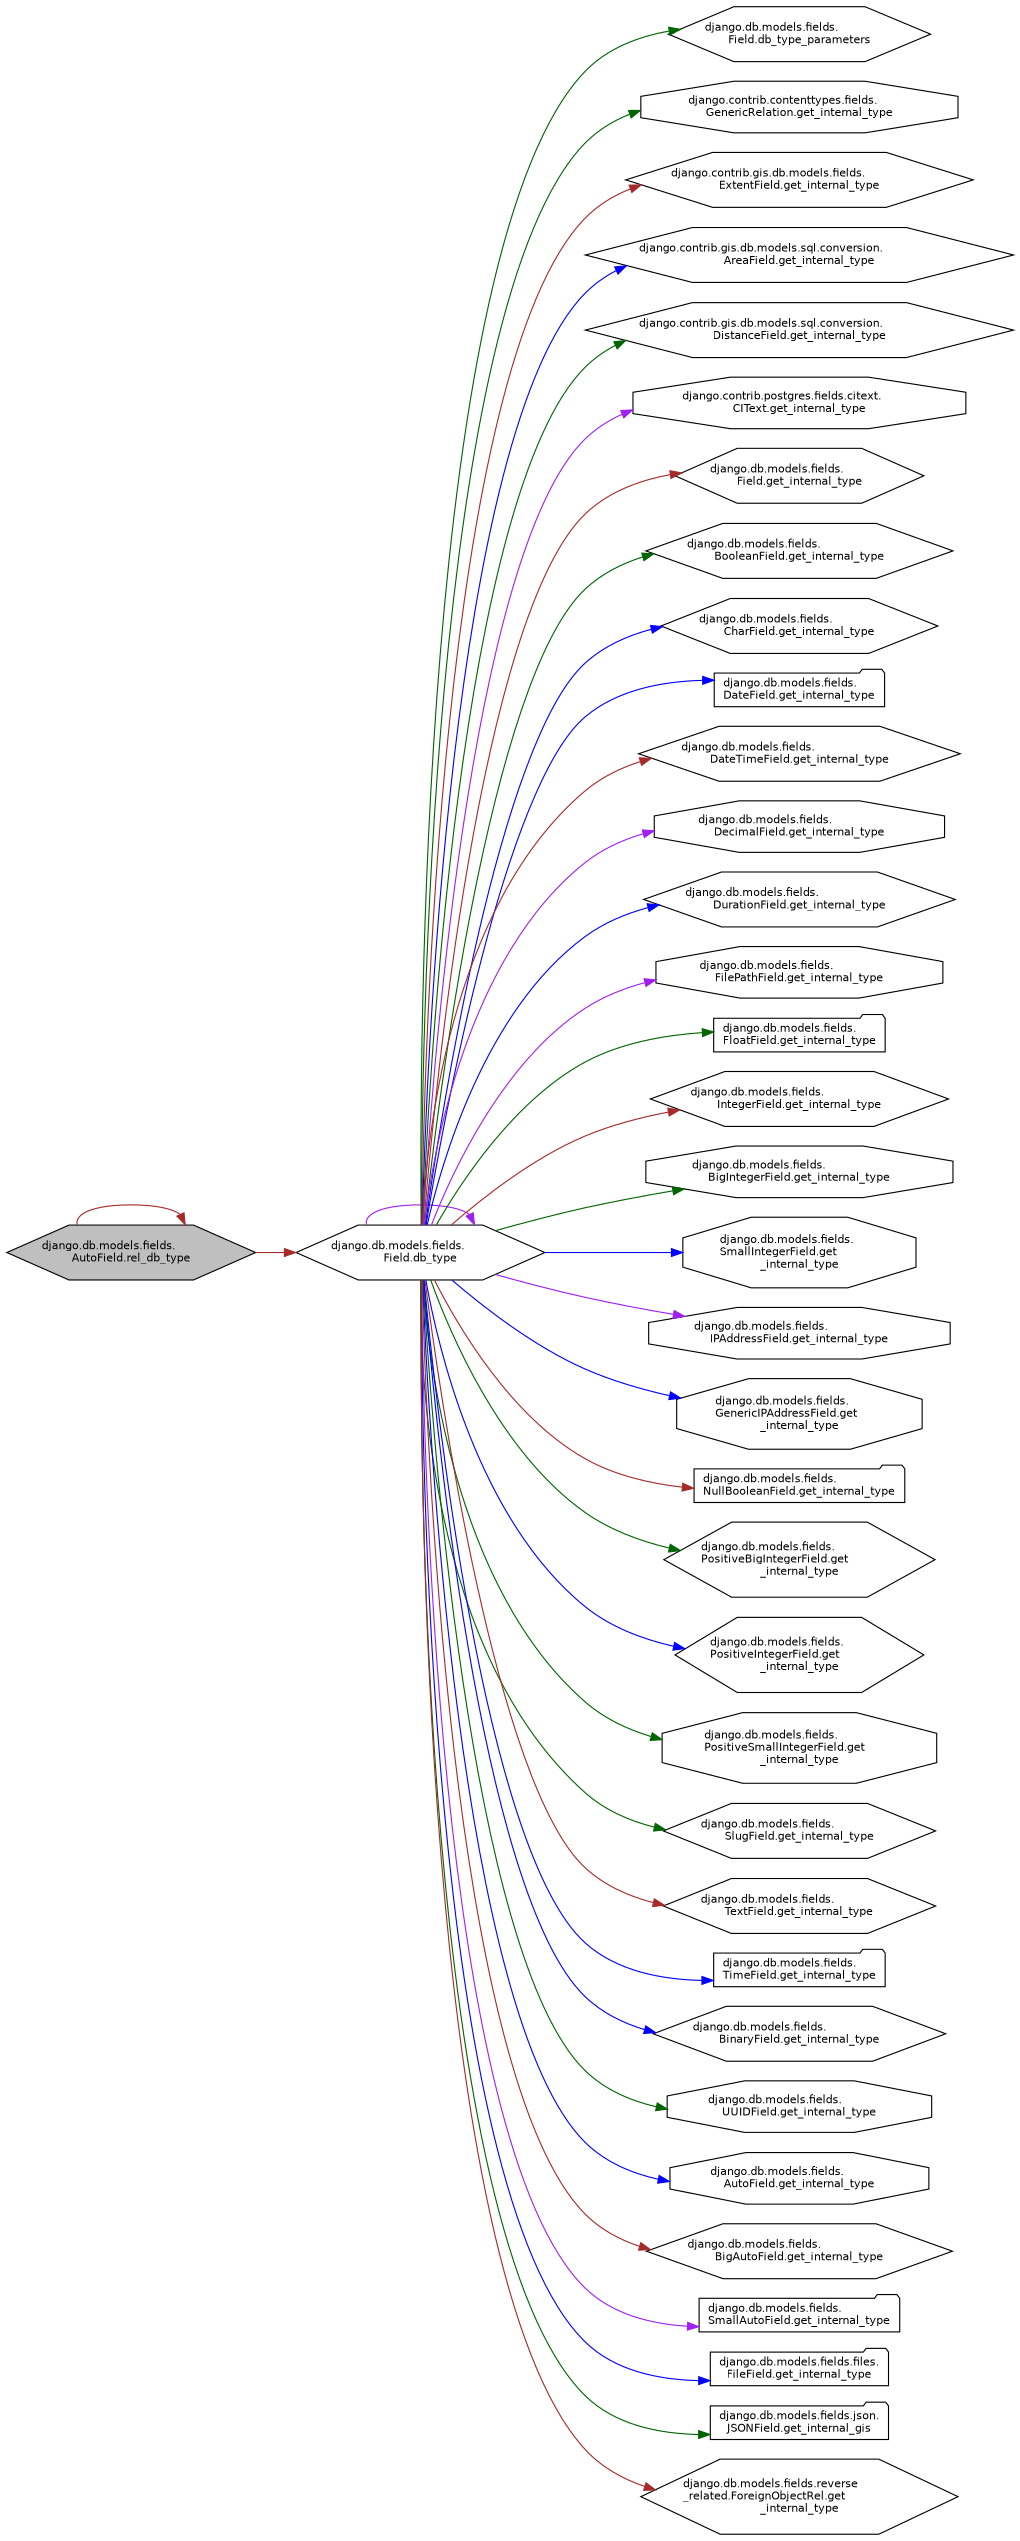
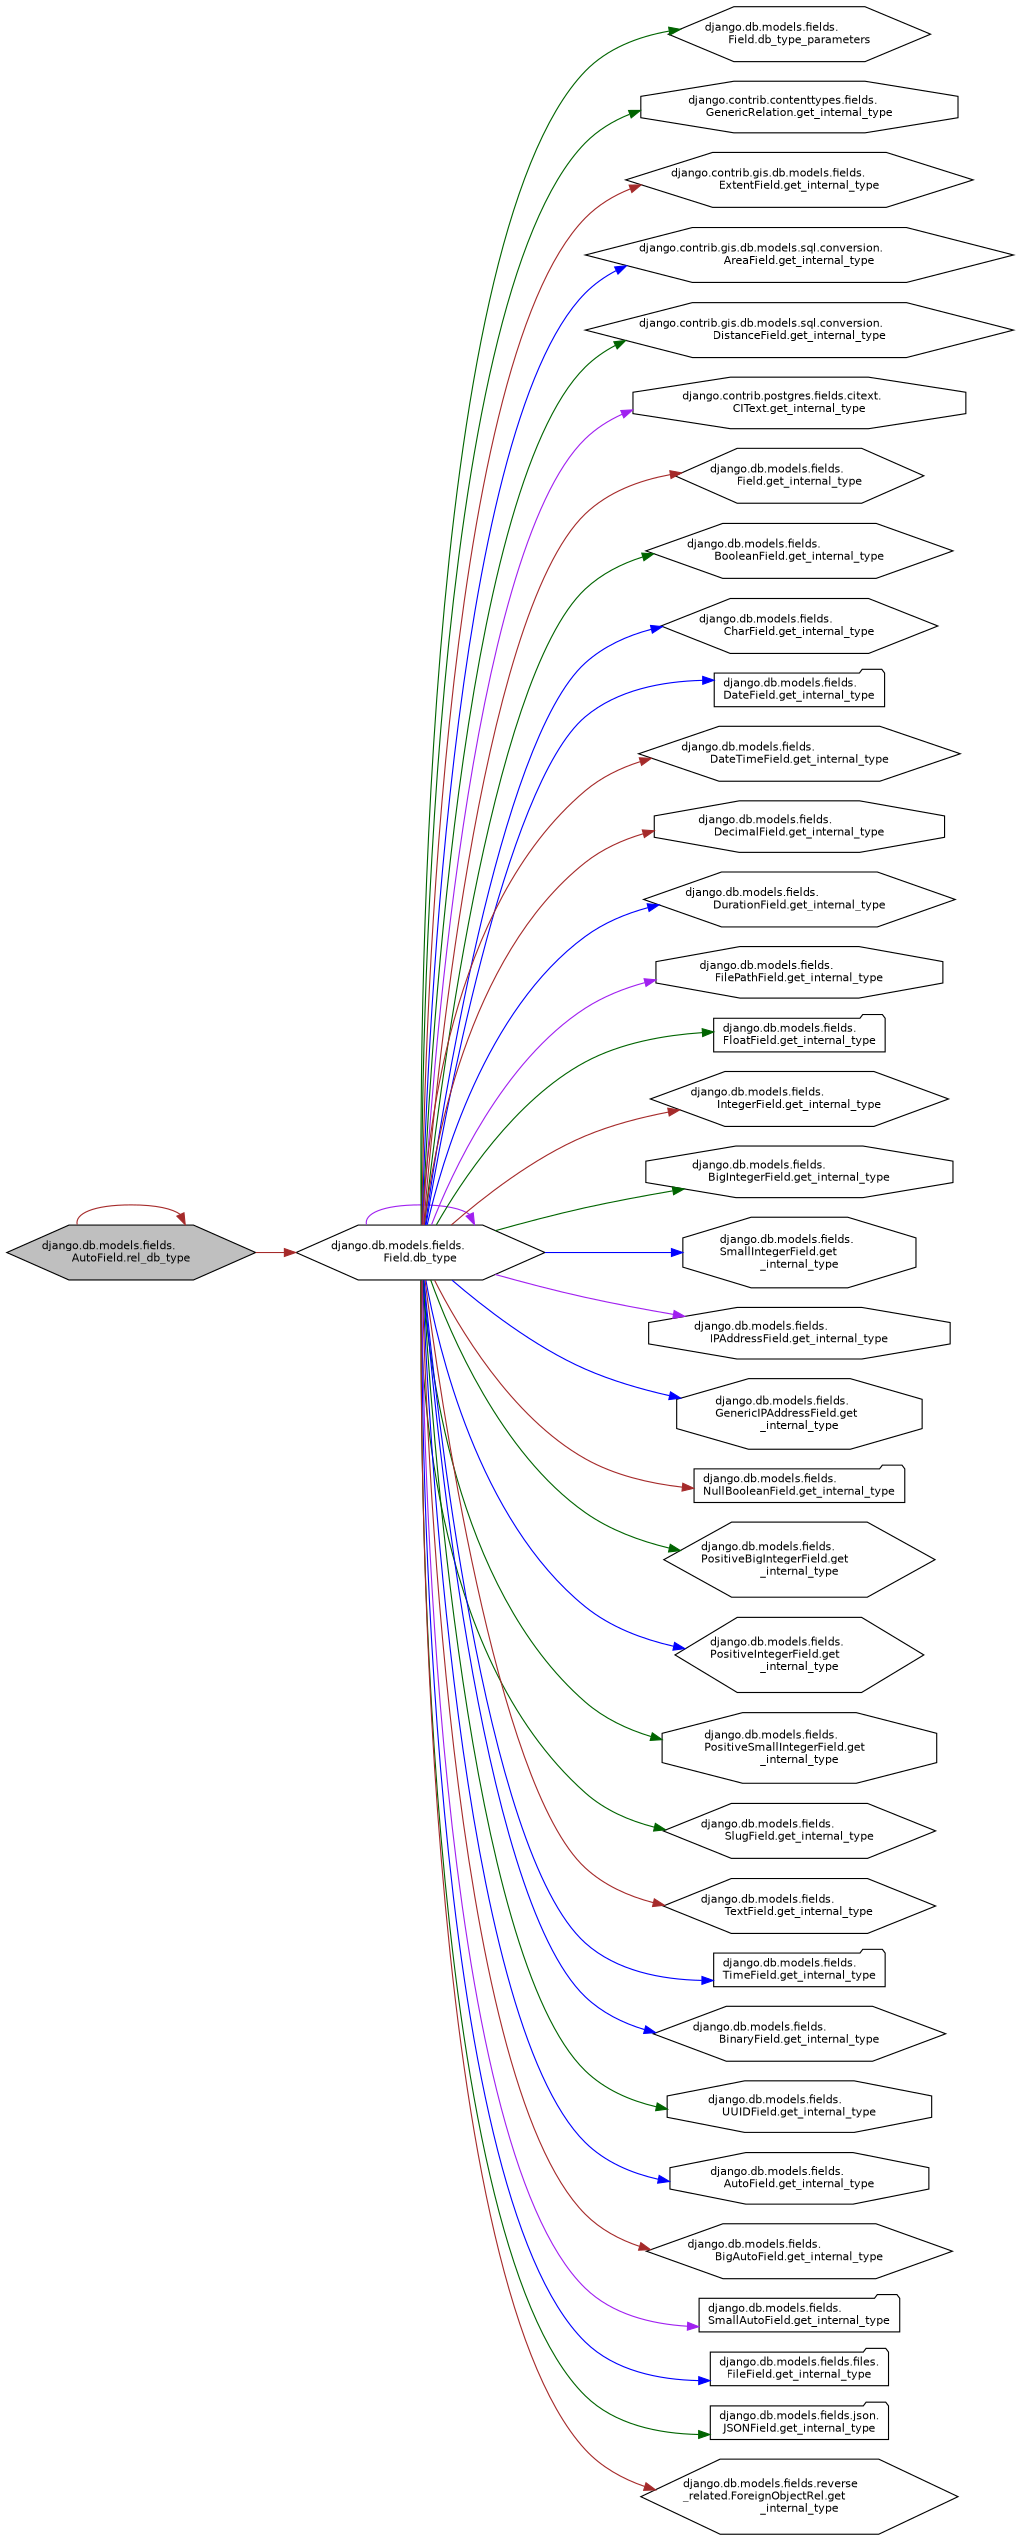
edge "django.db.models.fields. Field.db_type" -> "django.db.models.fields. DecimalField.get_internal_type": color purple -> brown
node "django.db.models.fields.json. JSONField.get_internal_gis": label "django.db.models.fields.json. JSONField.get_internal_gis" -> "django.db.models.fields.json. JSONField.get_internal_type"
